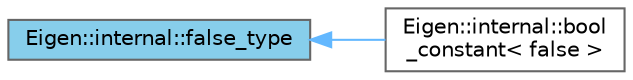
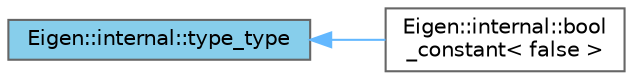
node "Eigen::internal::false_type": label "Eigen::internal::false_type" -> "Eigen::internal::type_type"
